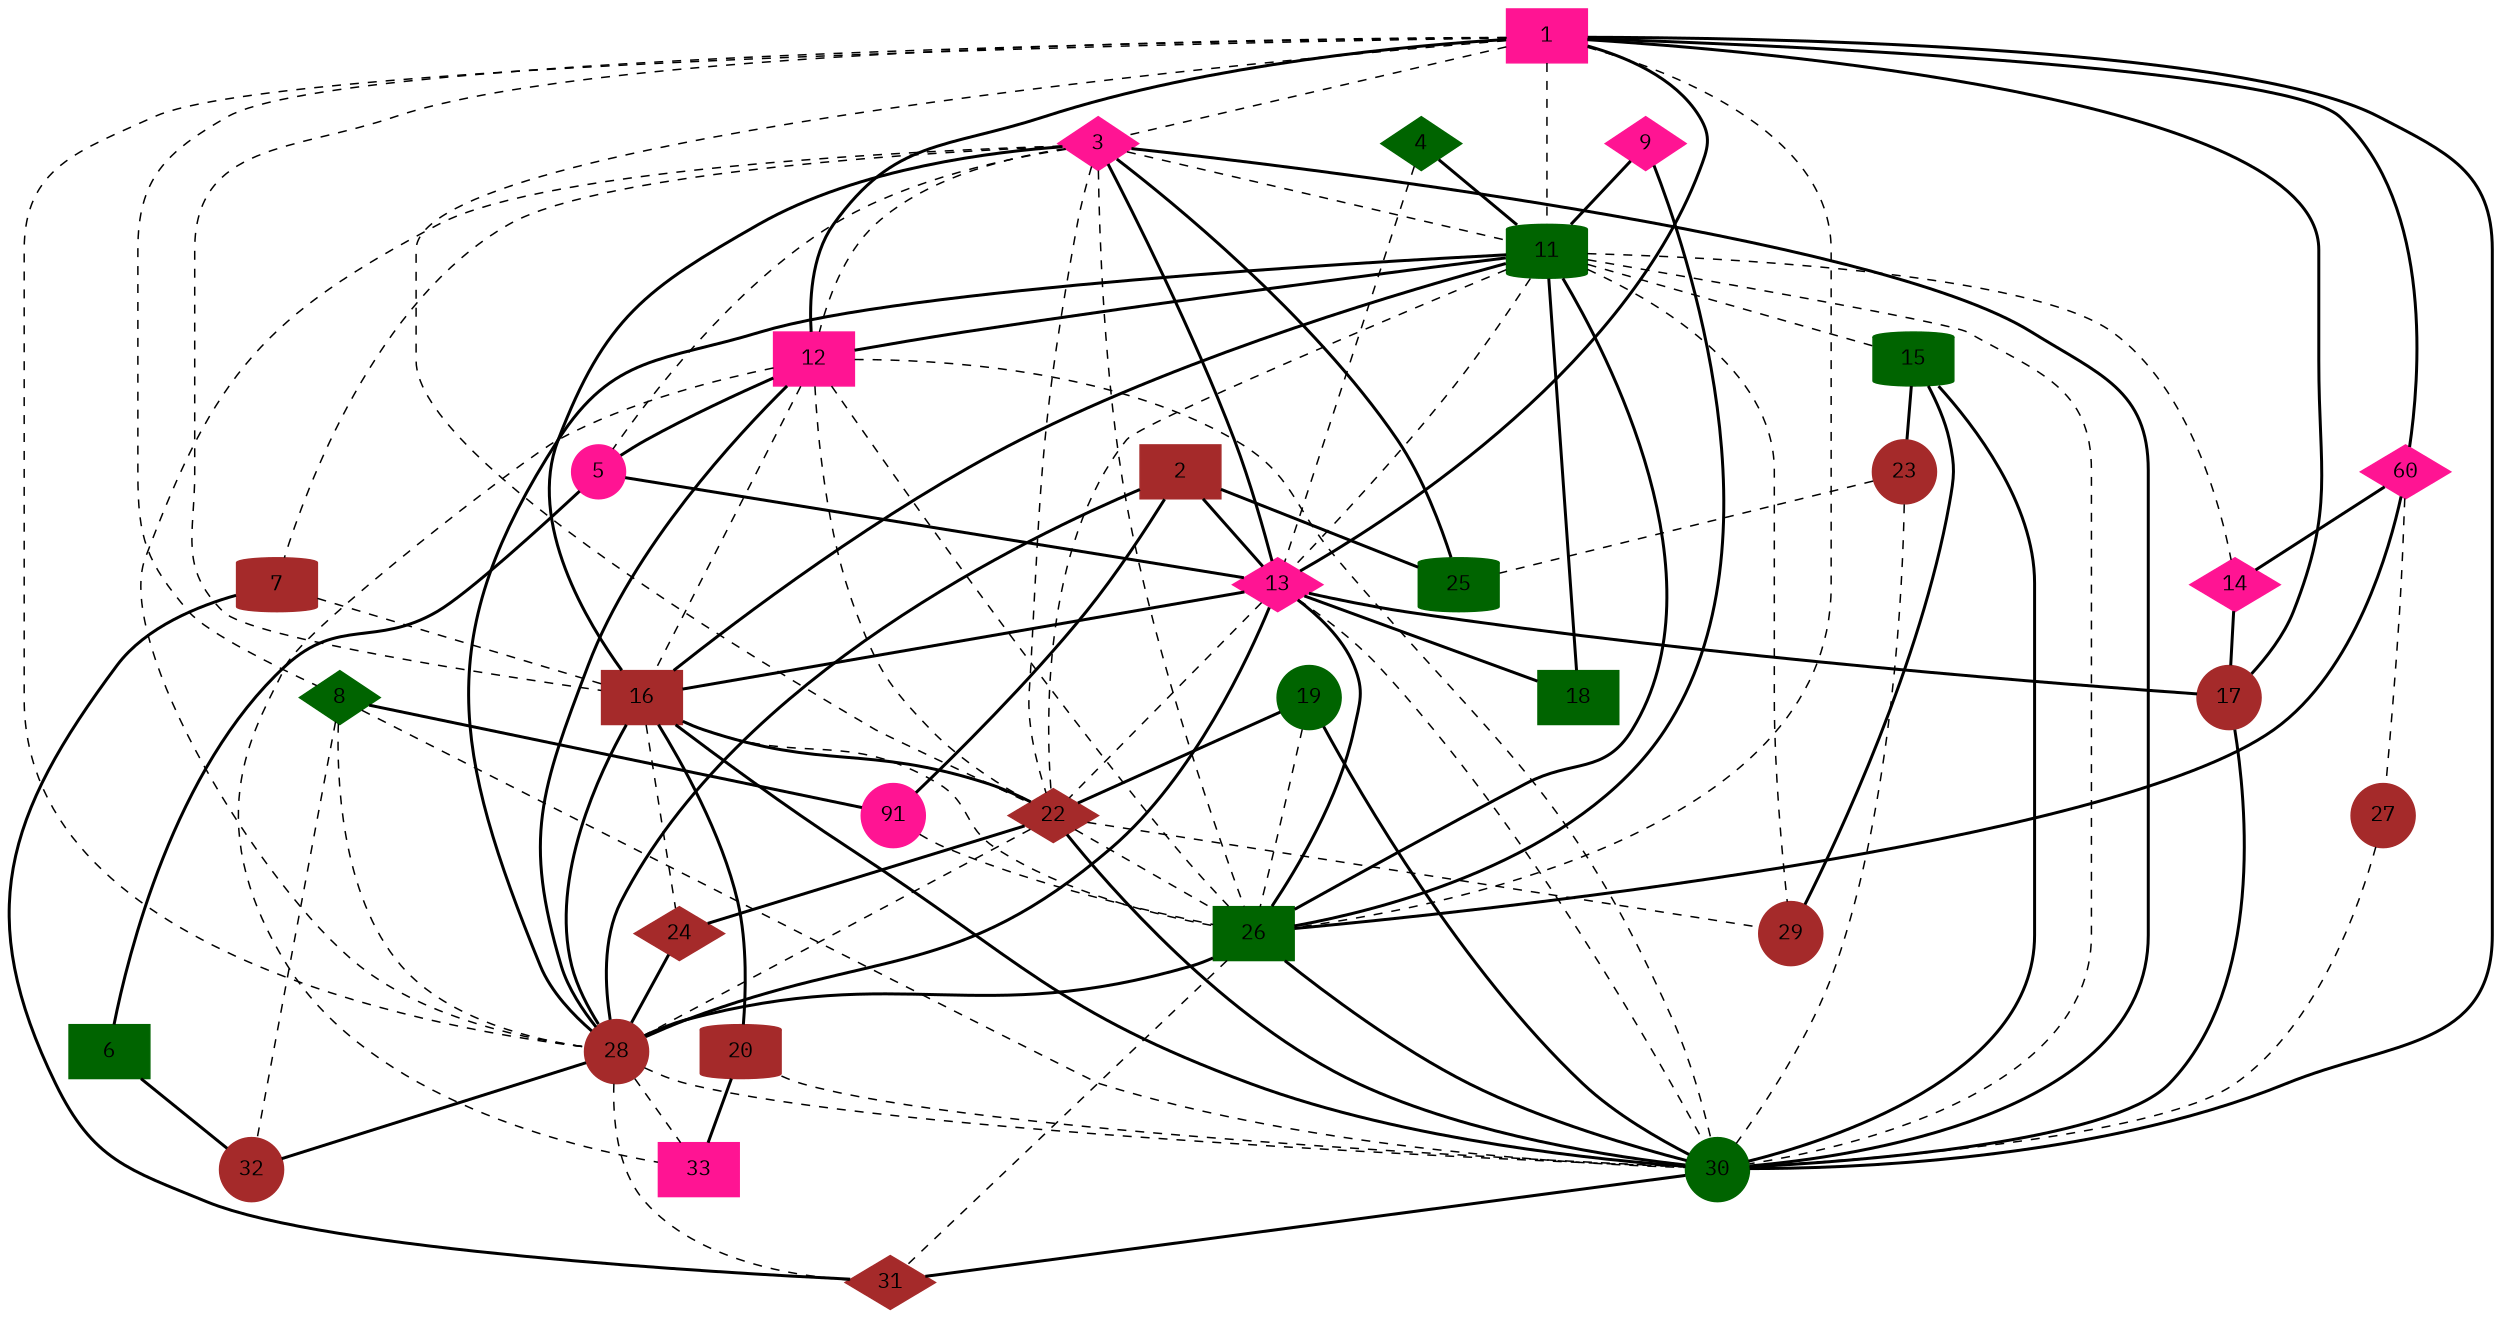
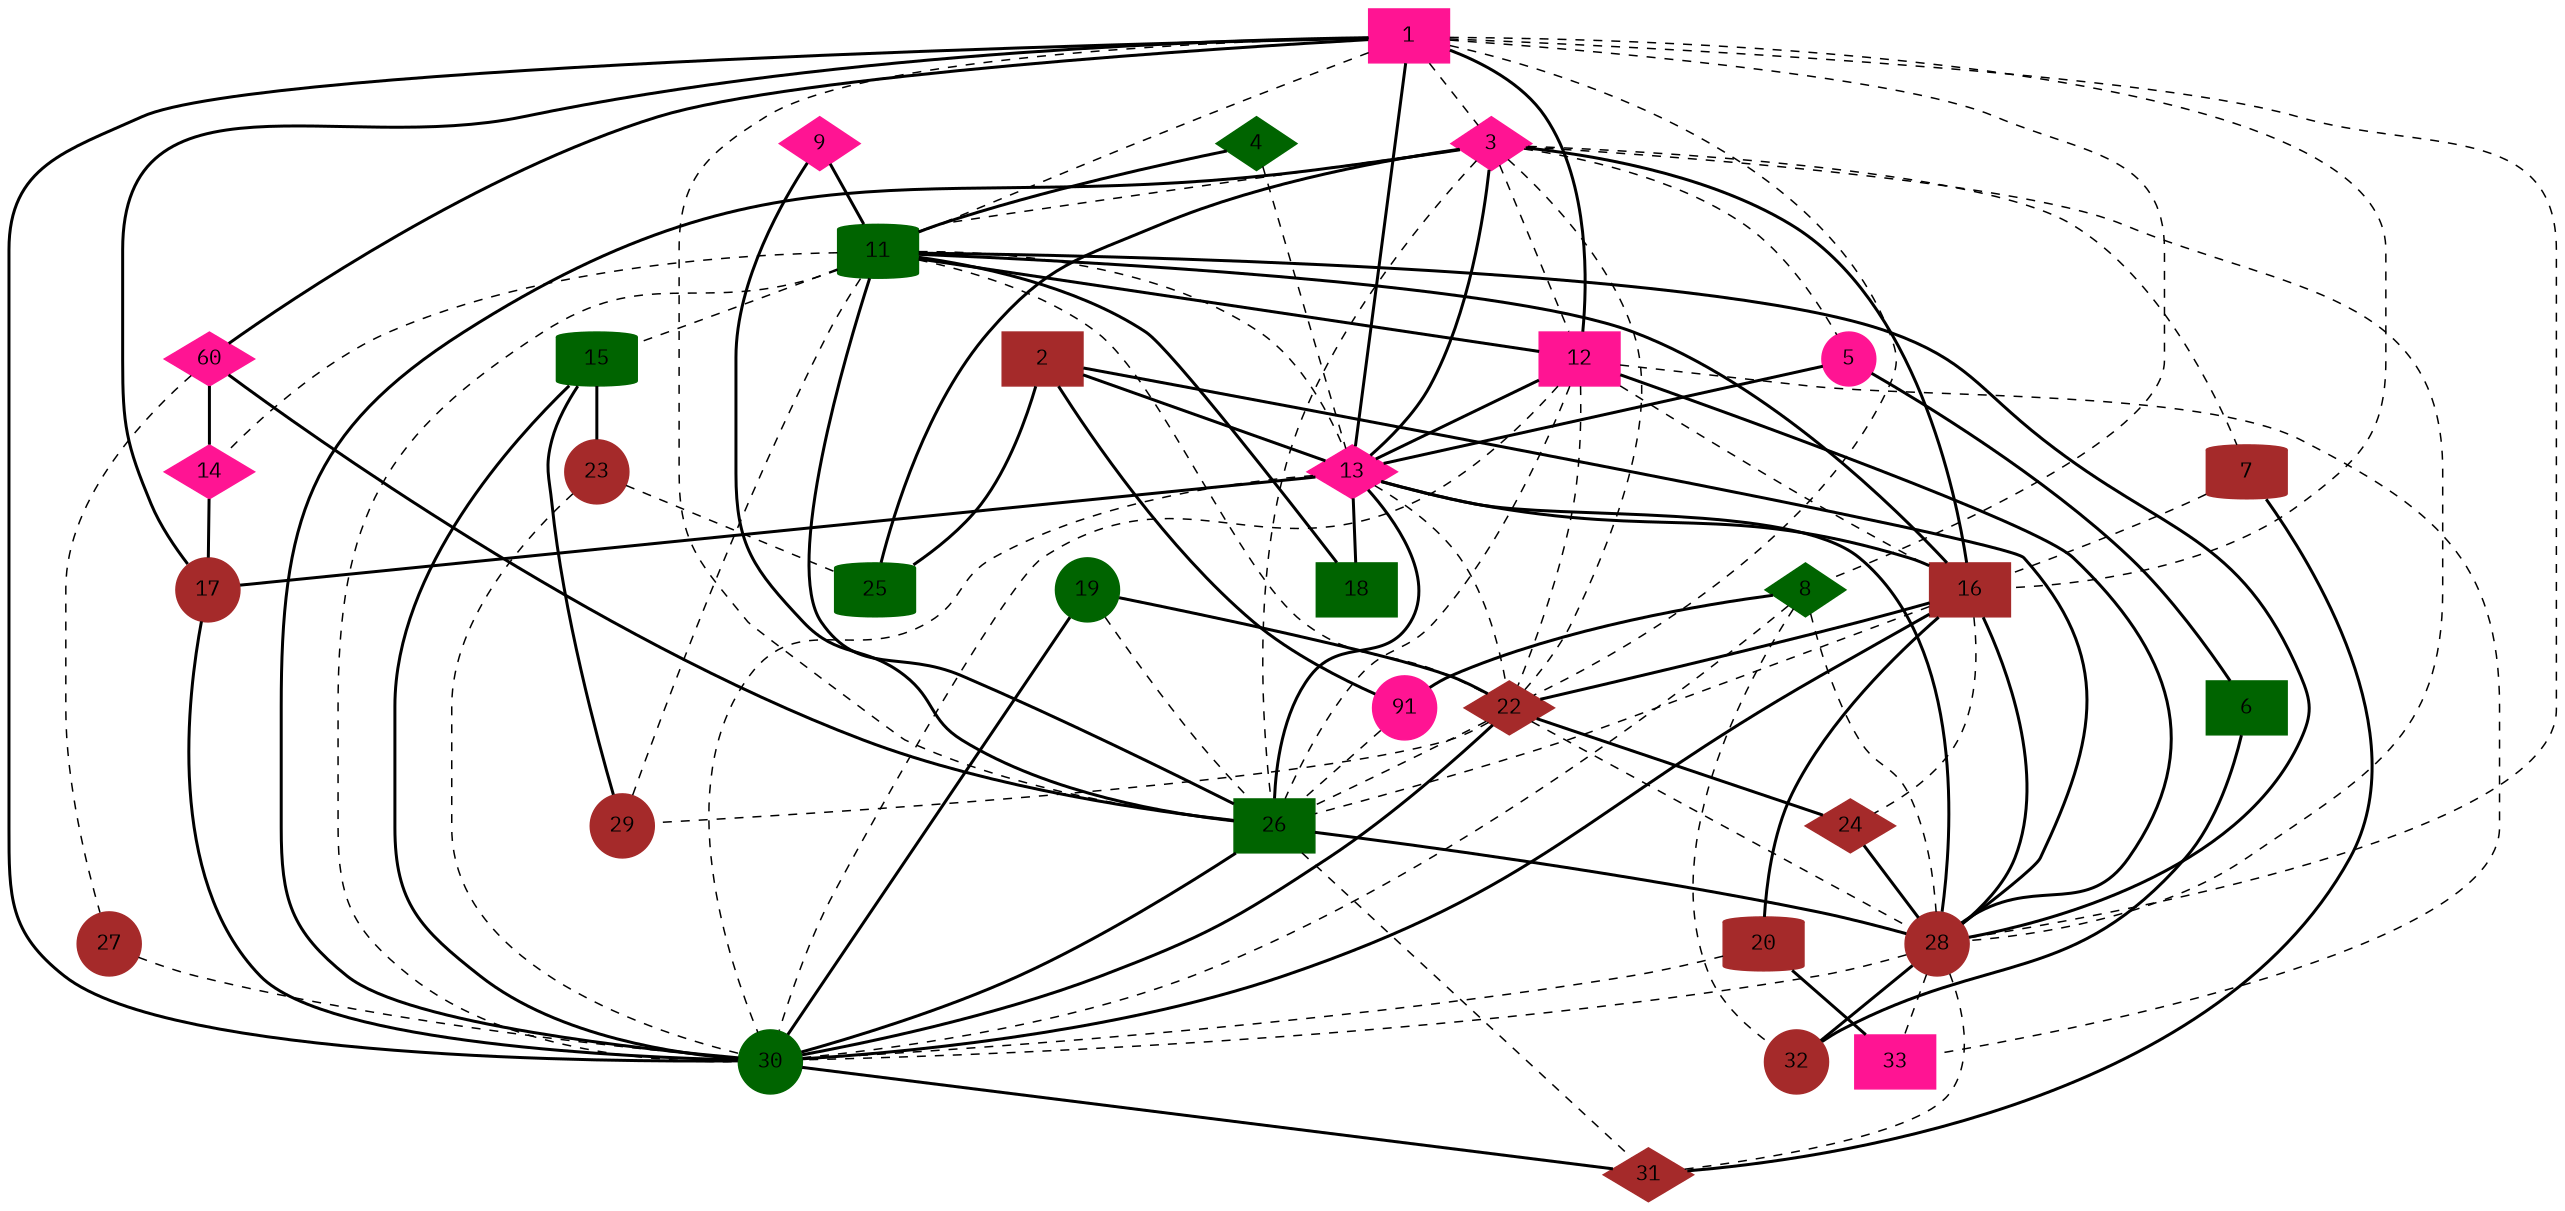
edge "12" -- "5": now "12" -- "13"
